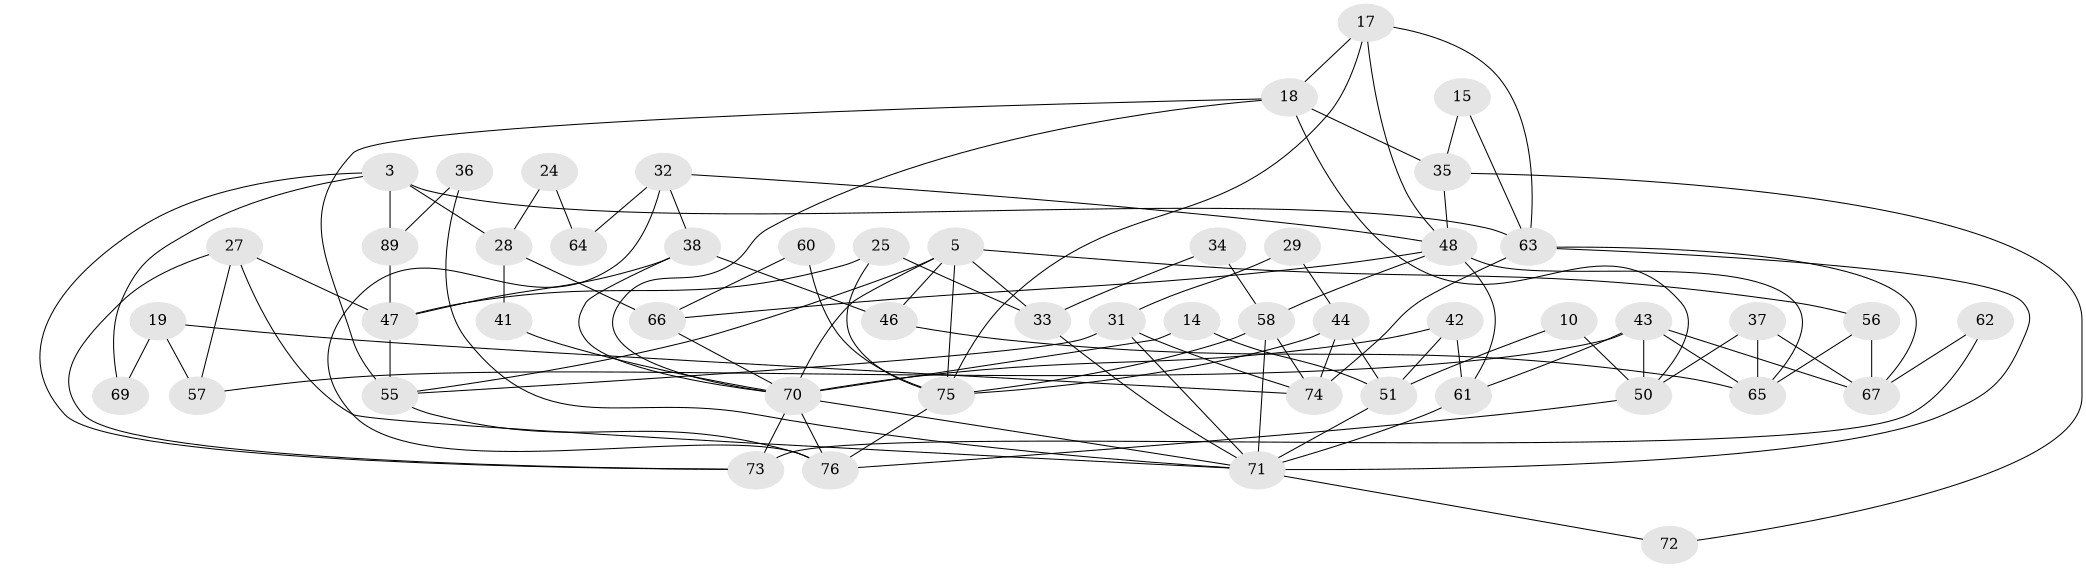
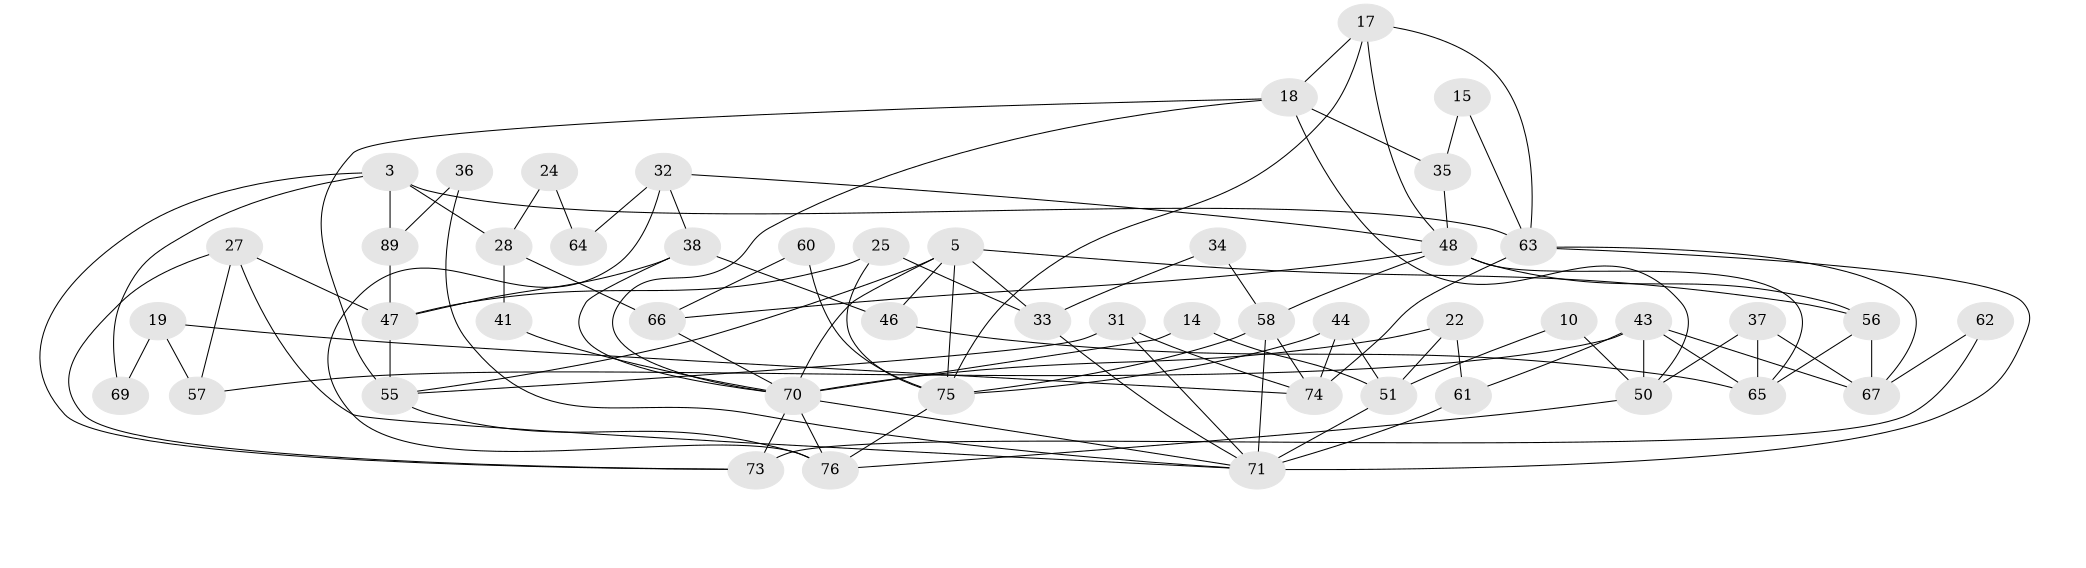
node "29": removed
edge "48" -- "61": now "48" -- "56"
node "42": label "42" -> "22"
node "72": removed
